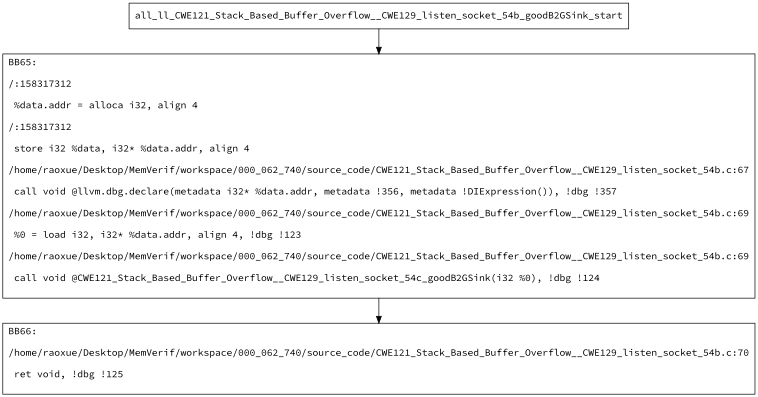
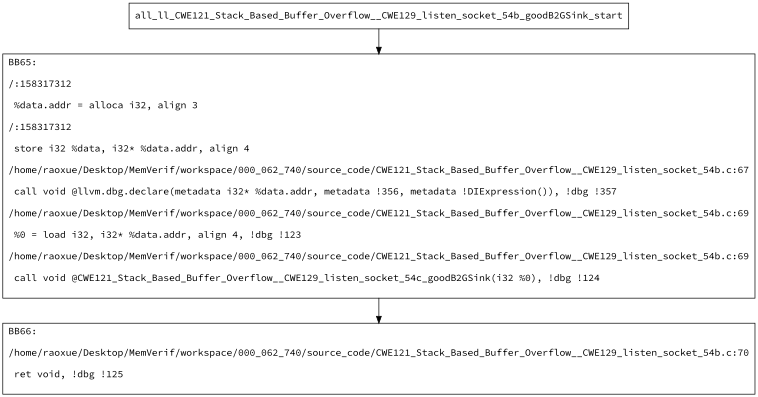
node "BB65:": text "%data.addr = alloca i32, align 4" -> "%data.addr = alloca i32, align 3"
